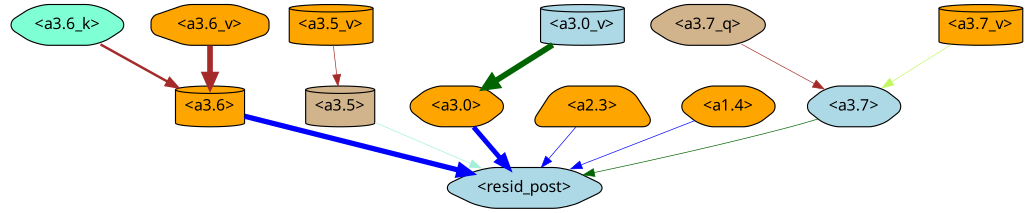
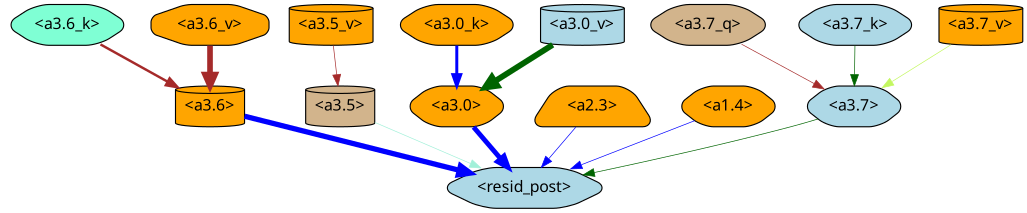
node "<a3.0_k>": added
node "<a3.7_k>": added
